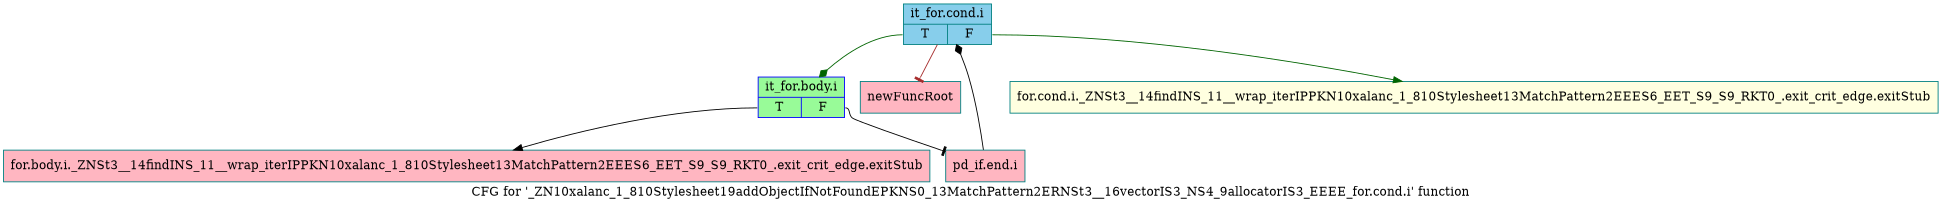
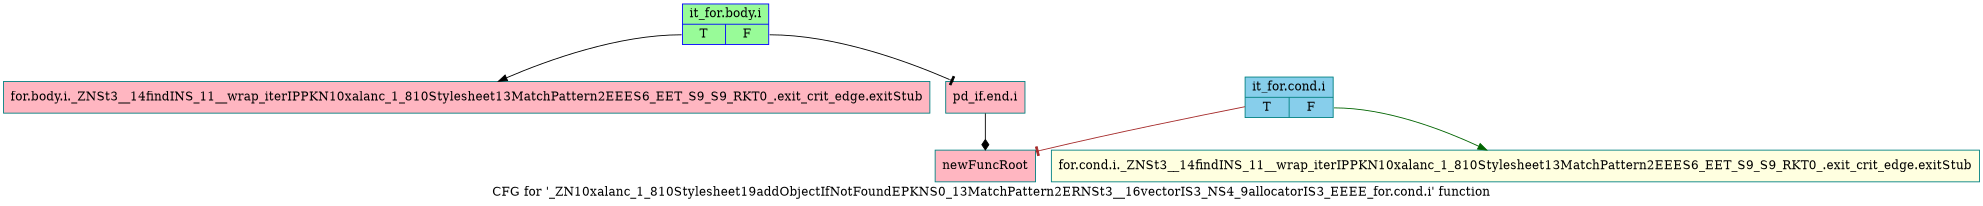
edge "it_for.cond.i" -> "it_for.body.i": removed
edge "pd_if.end.i" -> "it_for.cond.i": now "pd_if.end.i" -> "newFuncRoot"
